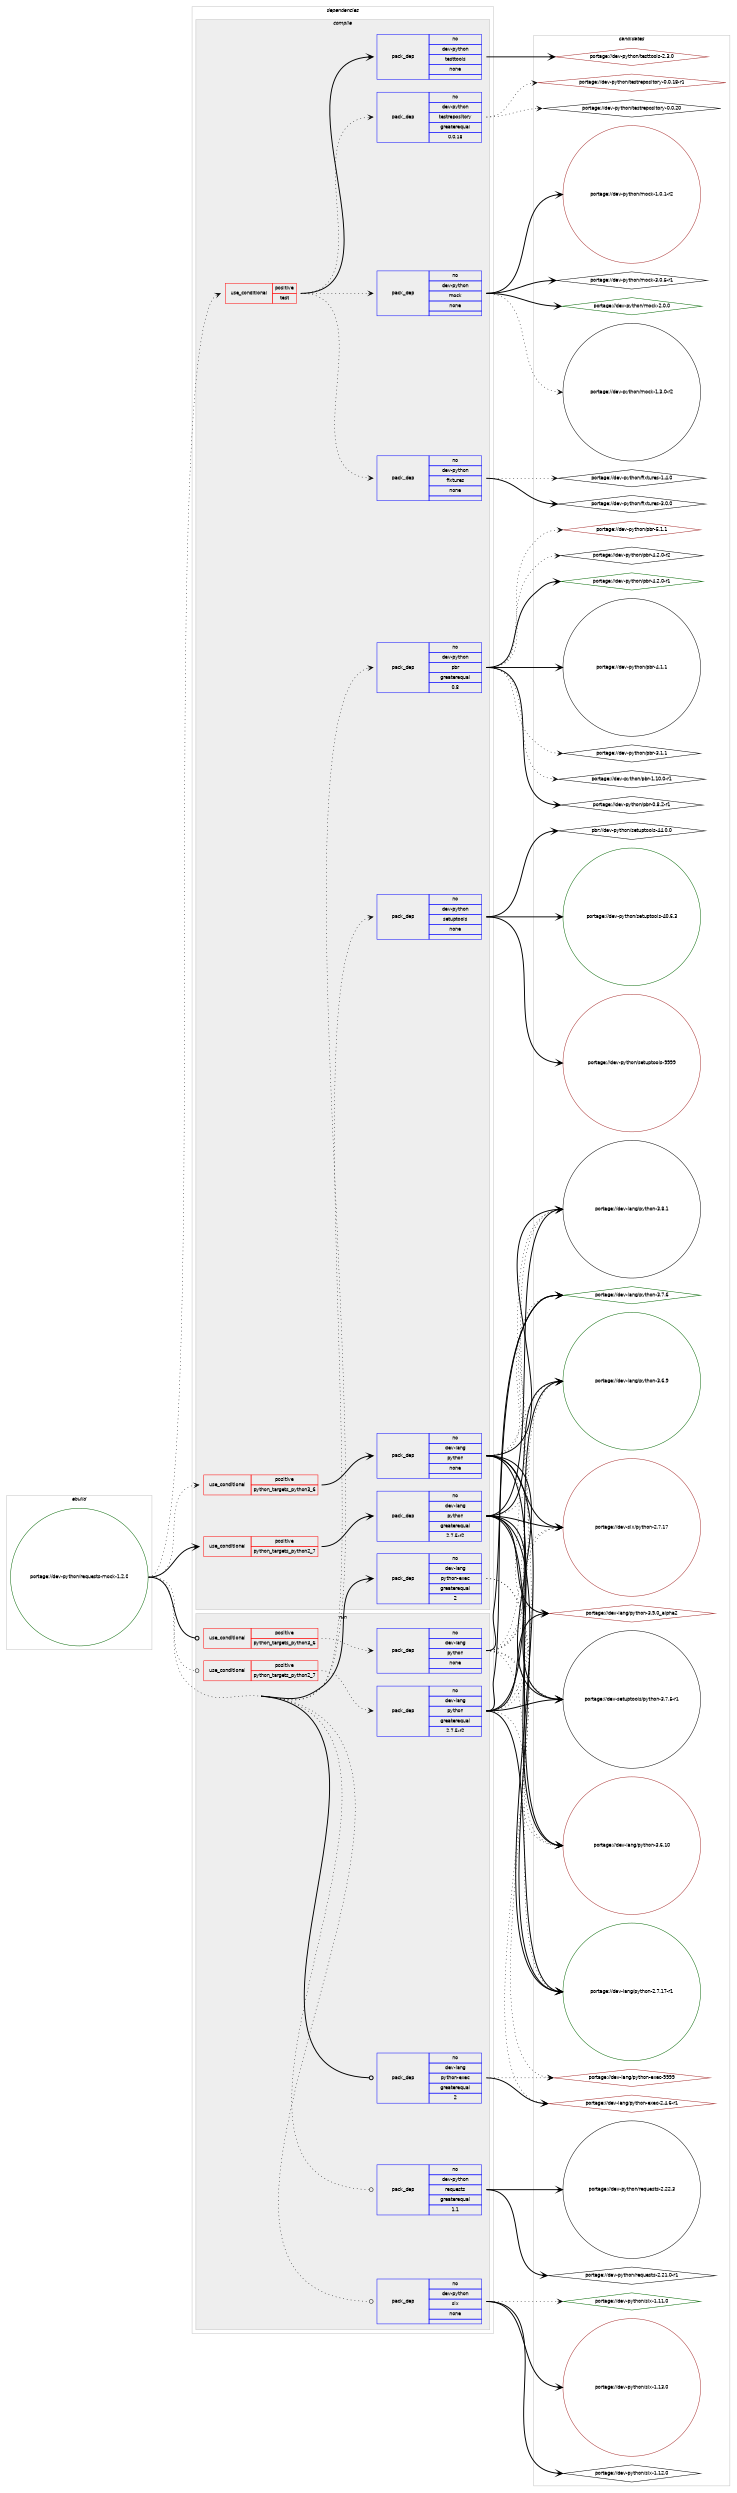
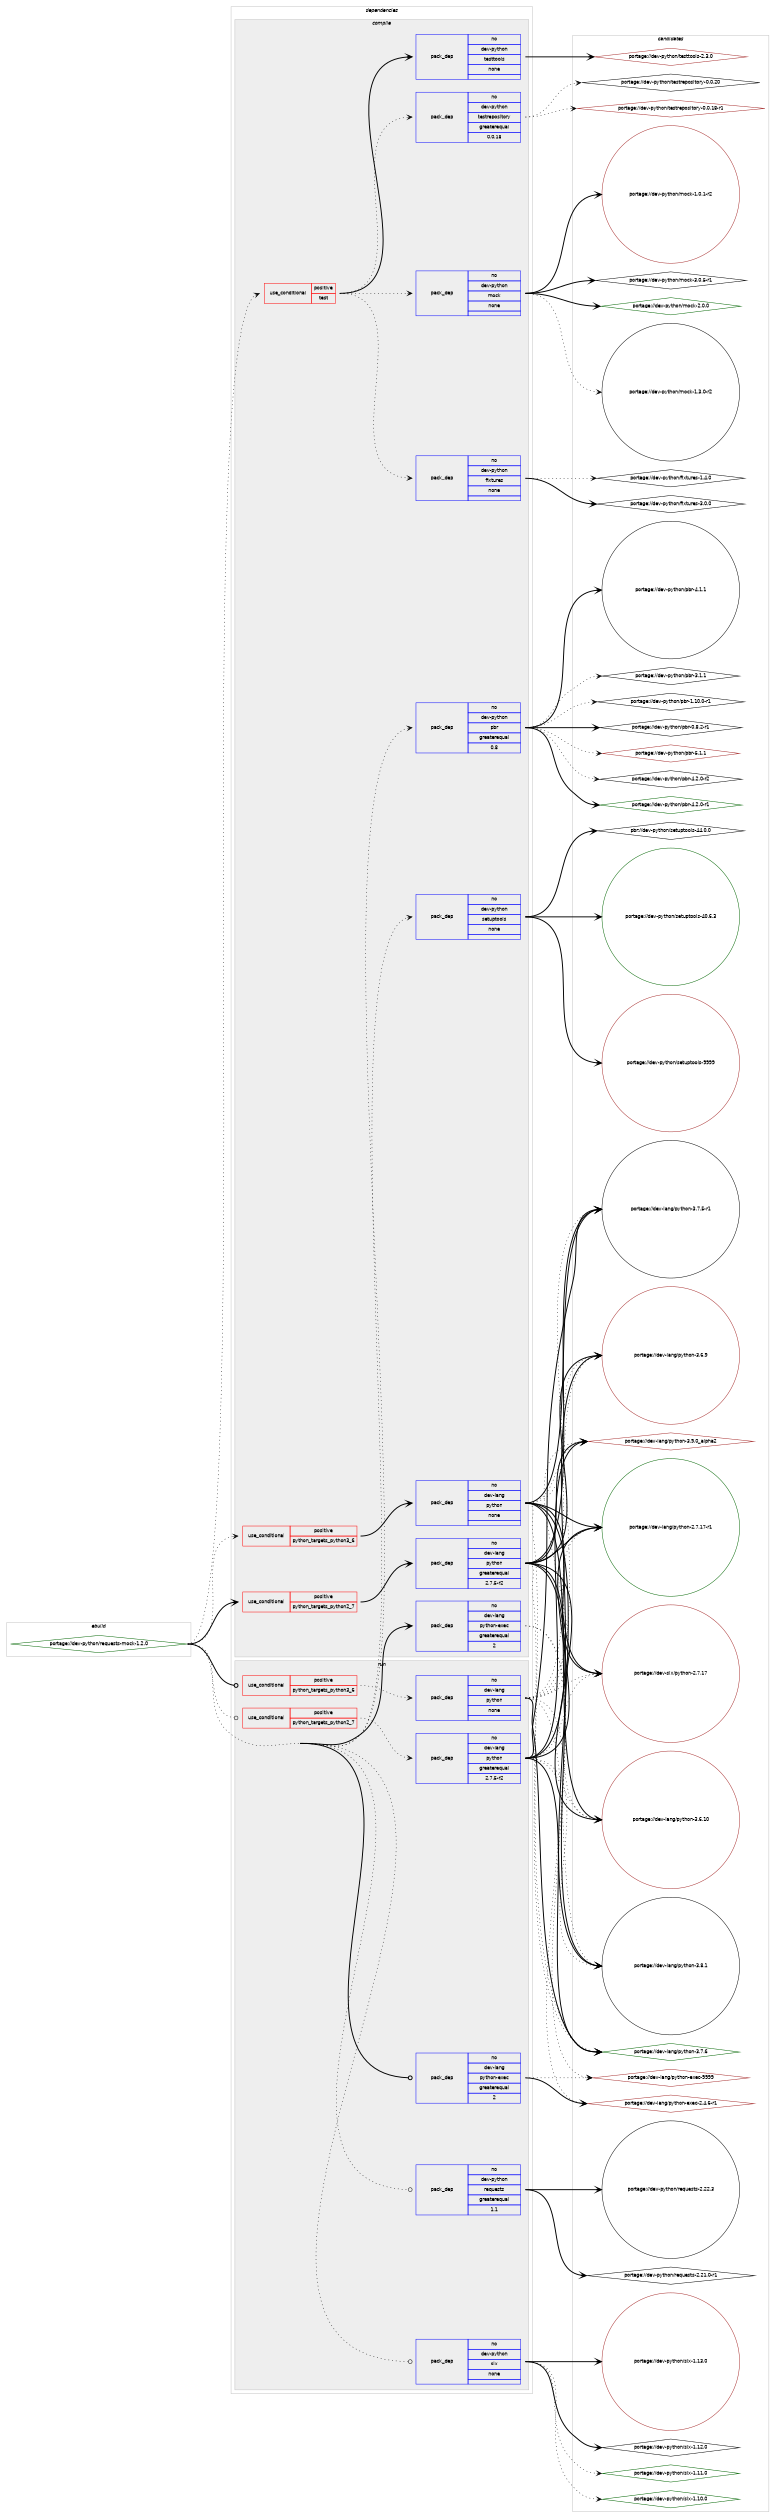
node "portage://dev-lang/python-3.6.9": color darkgreen -> brown
node "portage://dev-python/requests-mock-1.2.0": shape circle -> diamond
node "portage://dev-setuptools/python-3.7.5-r1": label "portage://dev-setuptools/python-3.7.5-r1" -> "portage://dev-lang/python-3.7.5-r1"
node "portage://dev-python/six-1.10.0": added
